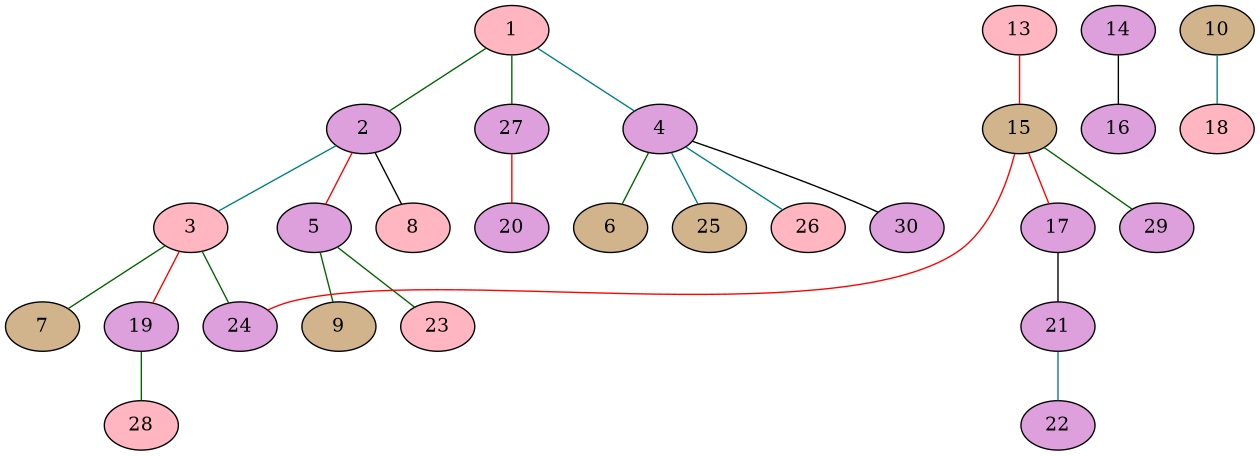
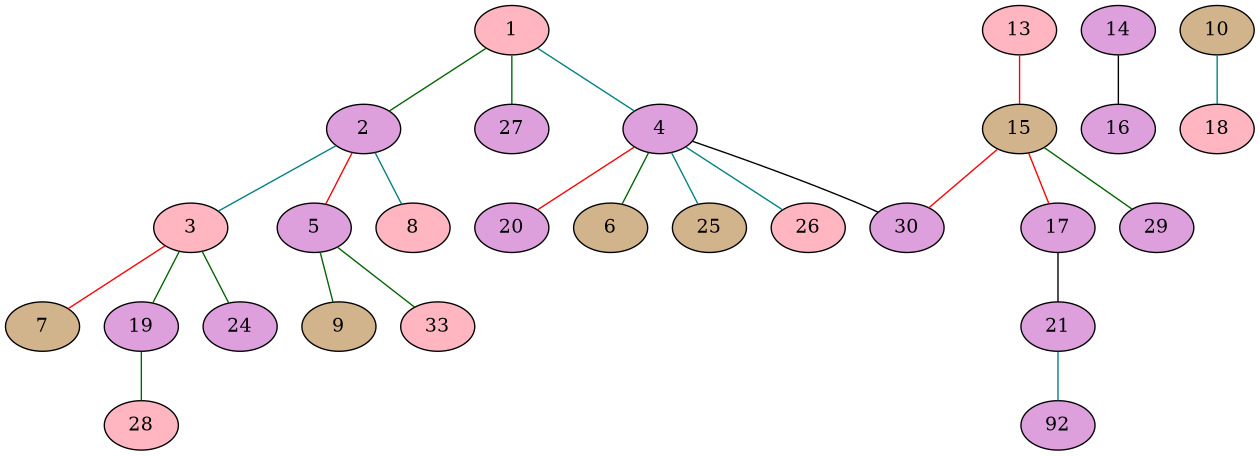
edge "2" -- "8": color black -> teal
edge "27" -- "20": now "4" -- "20"
edge "3" -- "7": color darkgreen -> red
edge "3" -- "19": color red -> darkgreen
edge "15" -- "24": now "15" -- "30"
node "23": label "23" -> "33"
node "22": label "22" -> "92"
